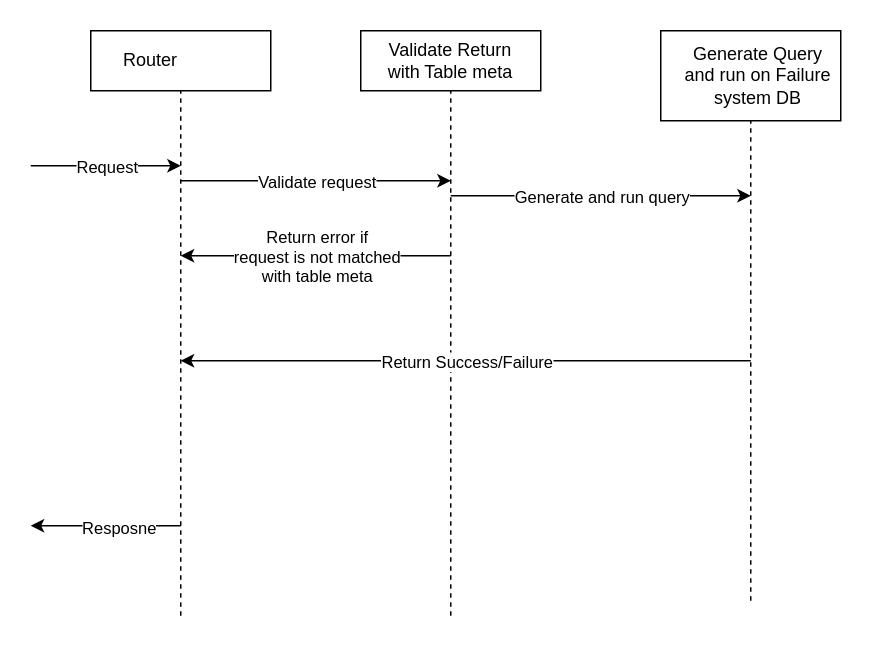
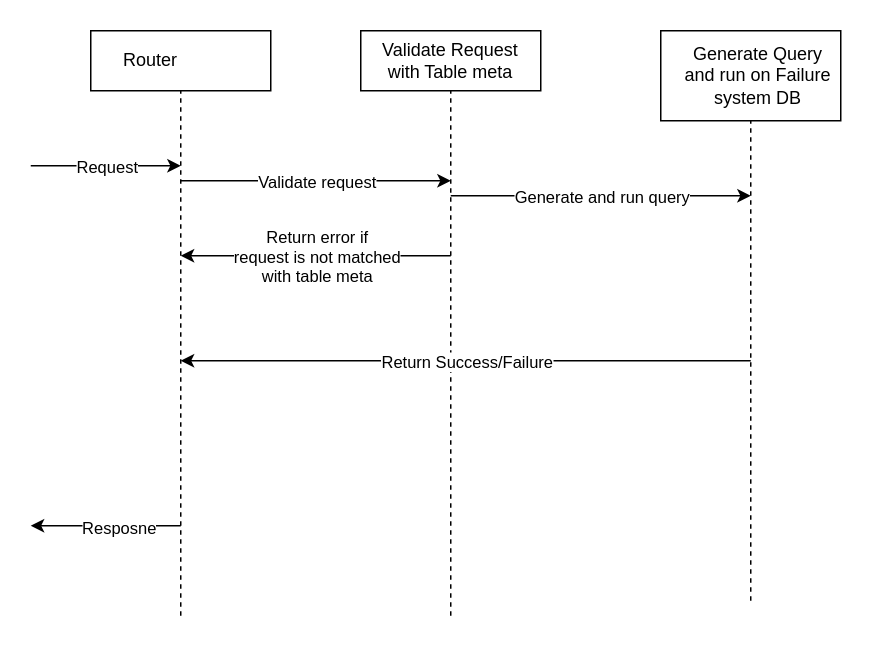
node "Validate Return with Table meta": label "Validate Return with Table meta" -> "Validate Request with Table meta"
